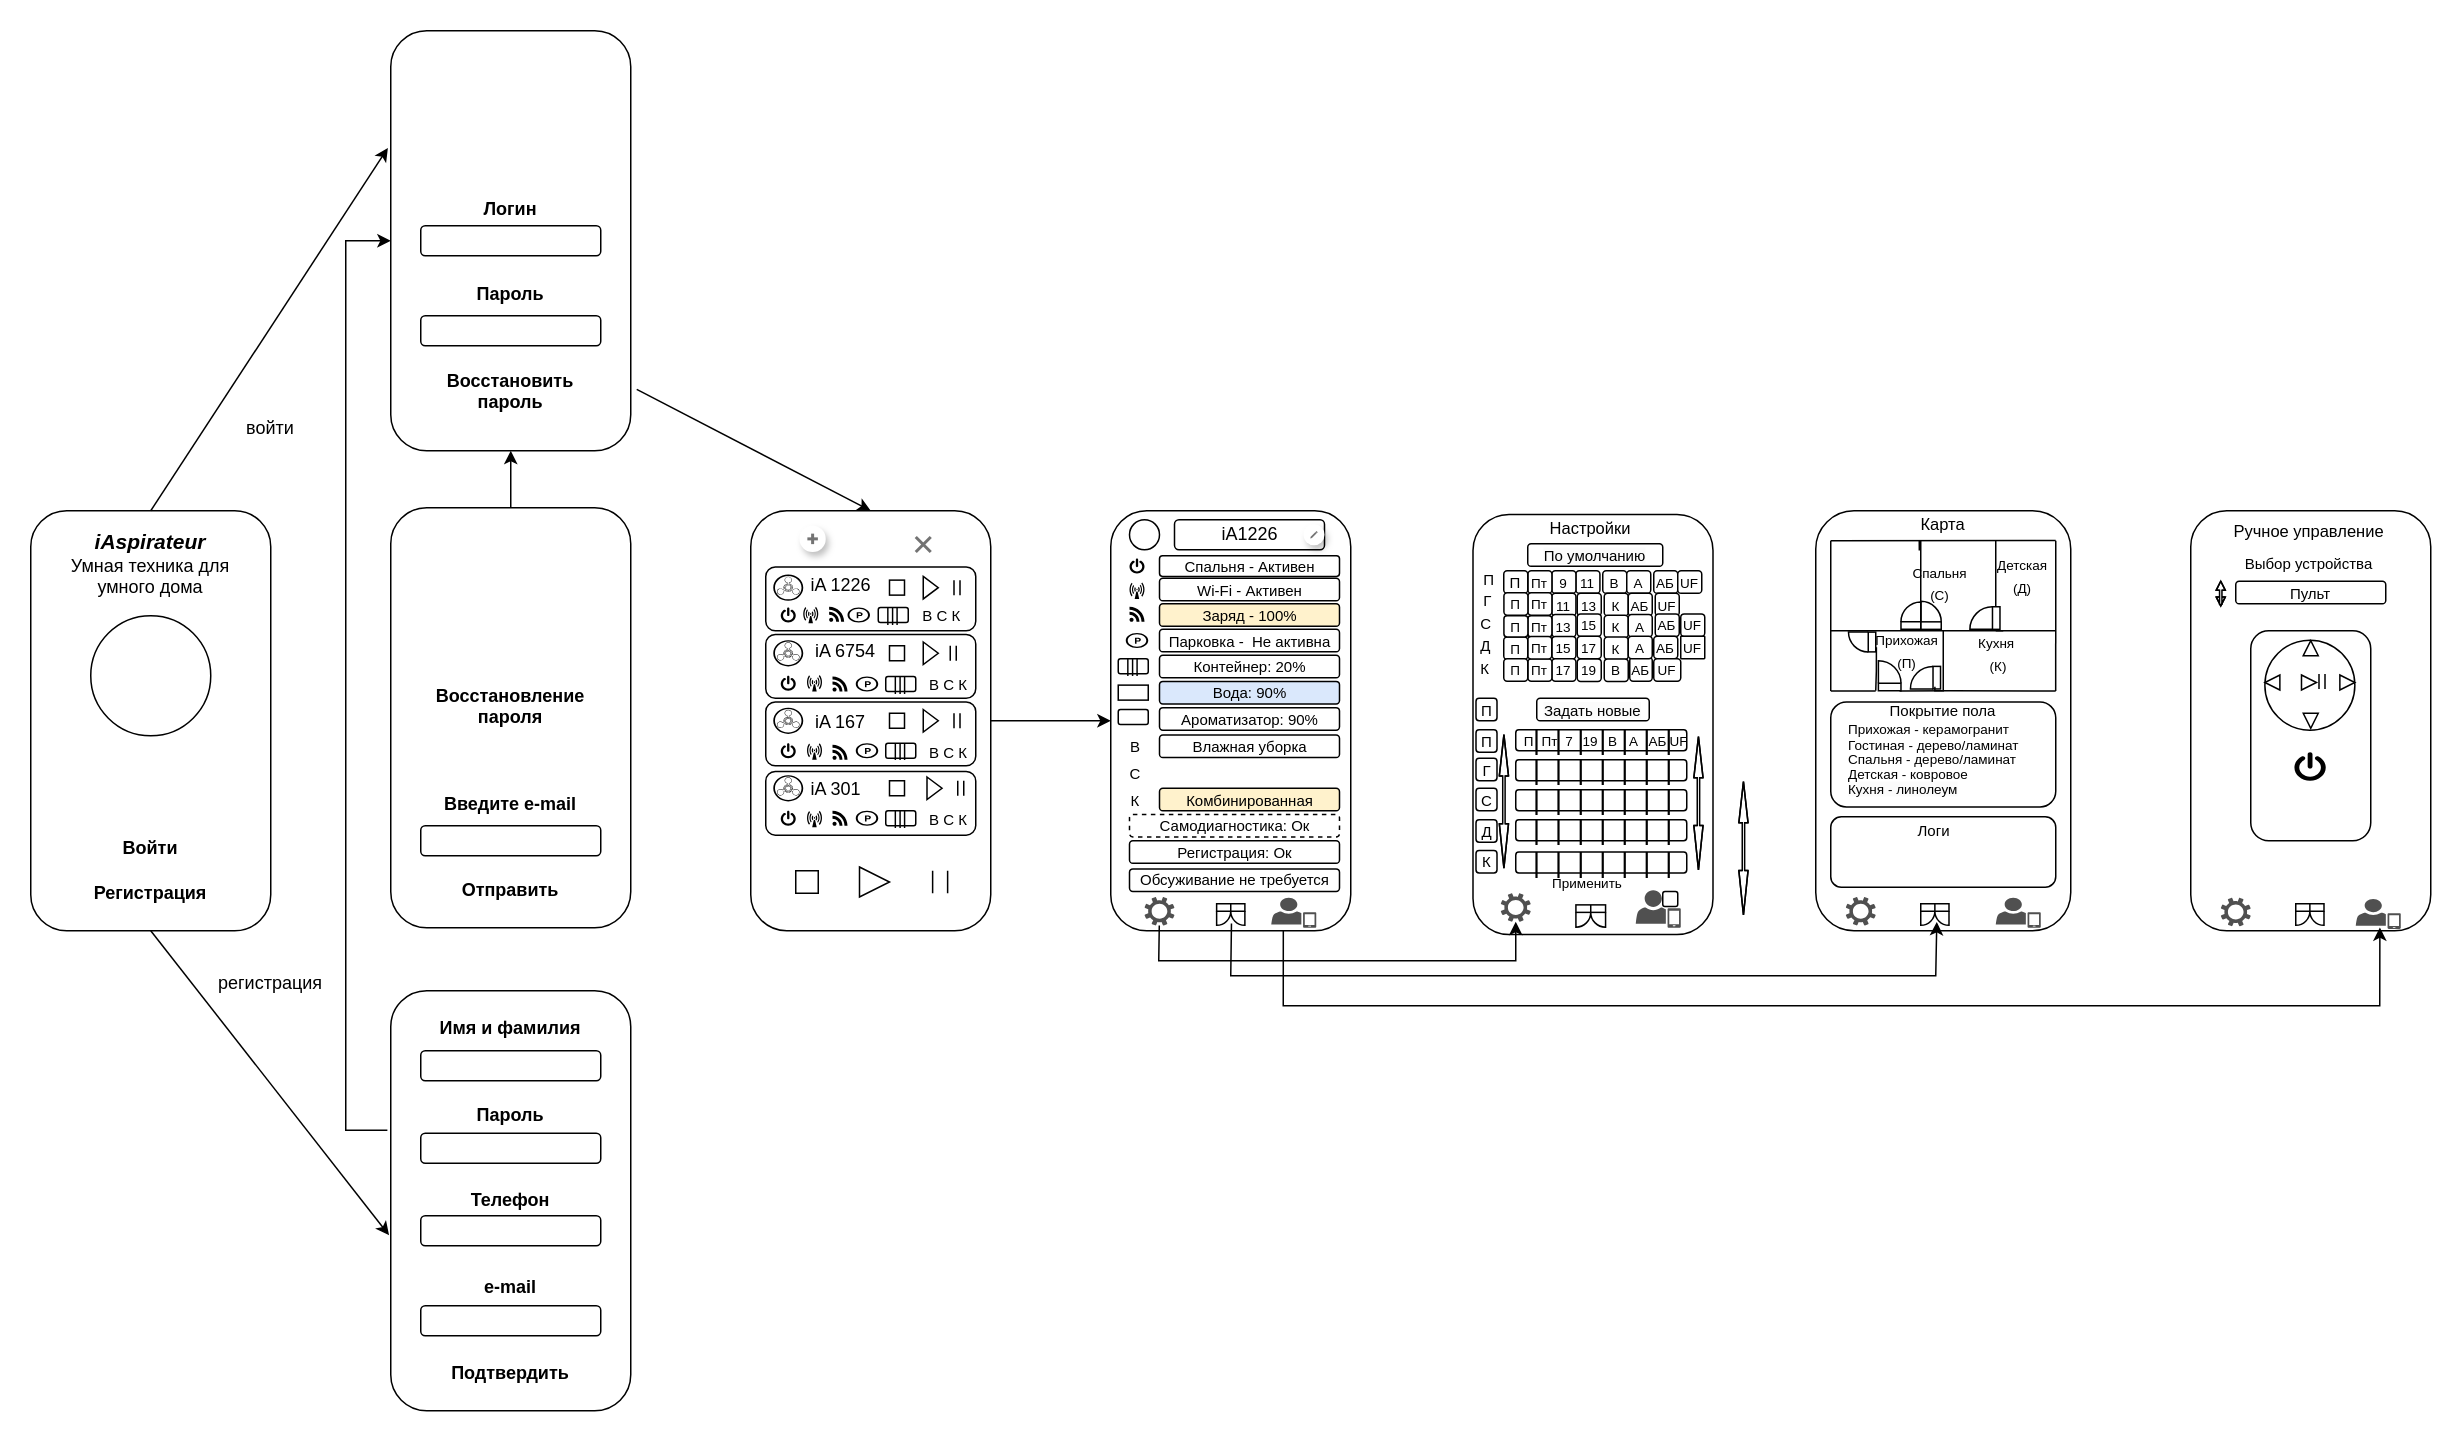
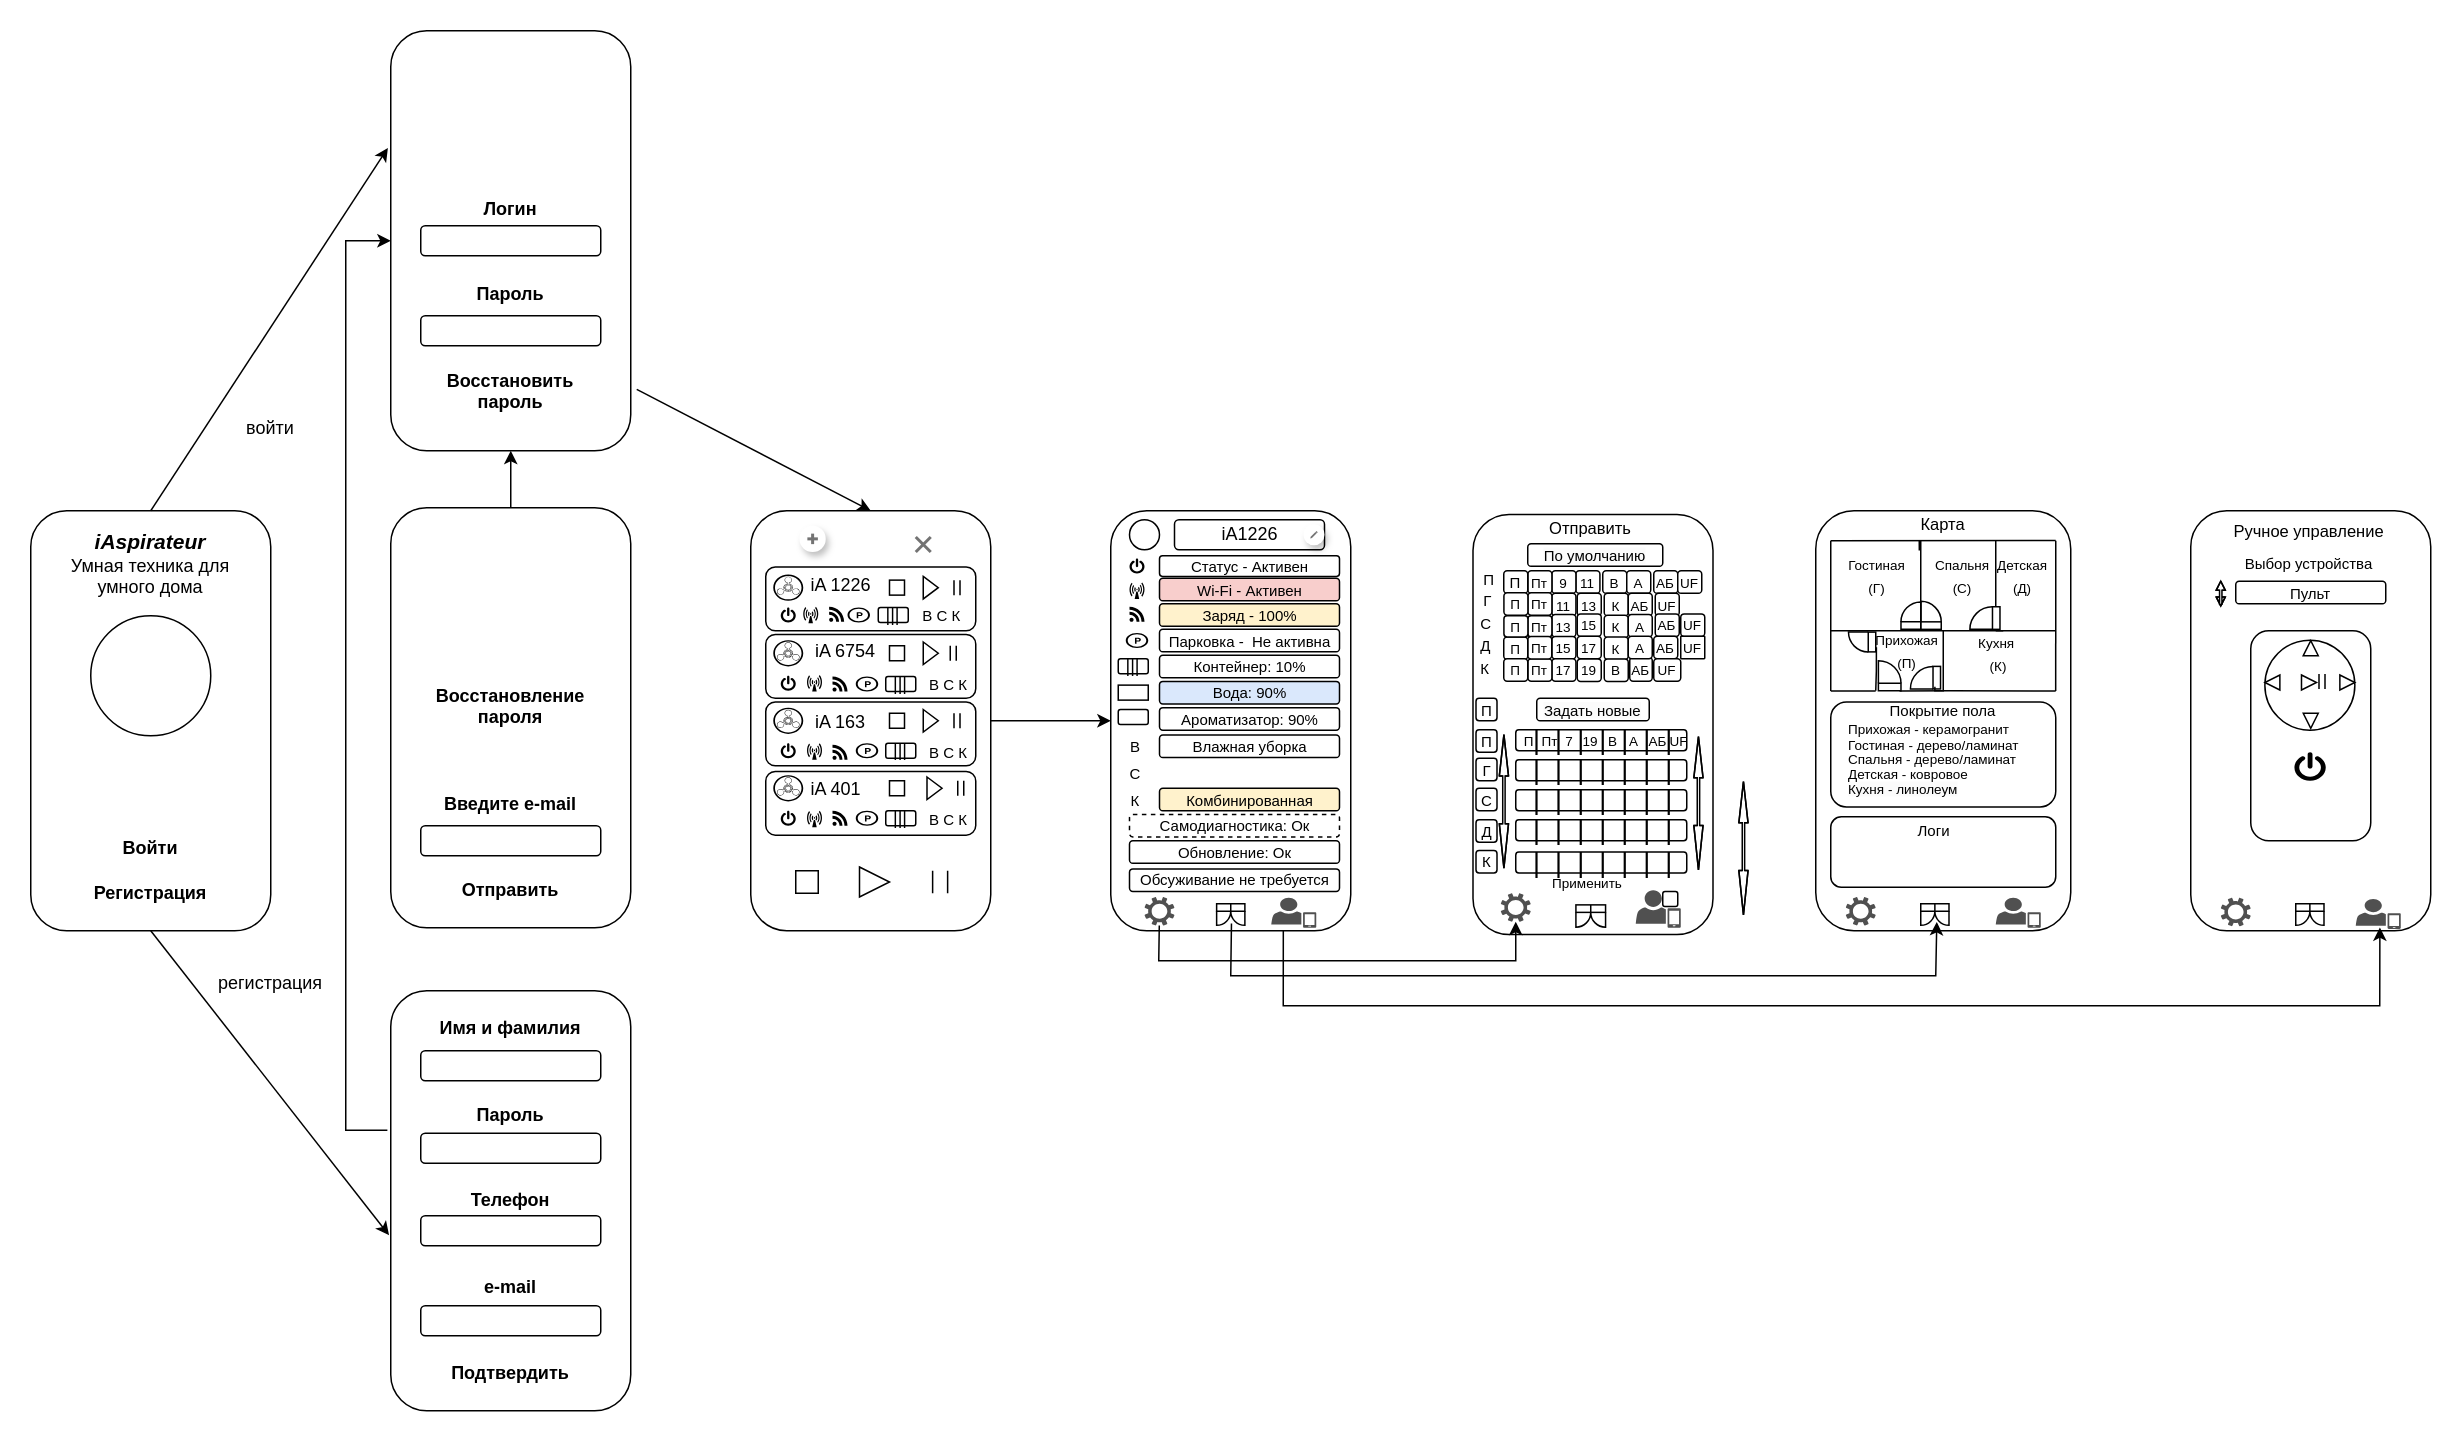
node "Настройки": label "Настройки" -> "Отправить"
node "Спальня - Активен": label "Спальня - Активен" -> "Статус - Активен"
node "Гостиная (Г)": added
node "Спальня (С)": moved (1941, 583) -> (1963, 575)
node "Wi-Fi - Активен": fillcolor #ffffff -> #f8cecc
node "Контейнер: 20%": label "Контейнер: 20%" -> "Контейнер: 10%"
node "iA 167": label "iA 167" -> "iA 163"
node "iA 301": label "iA 301" -> "iA 401"
node "Регистрация: Ок": label "Регистрация: Ок" -> "Обновление: Ок"
